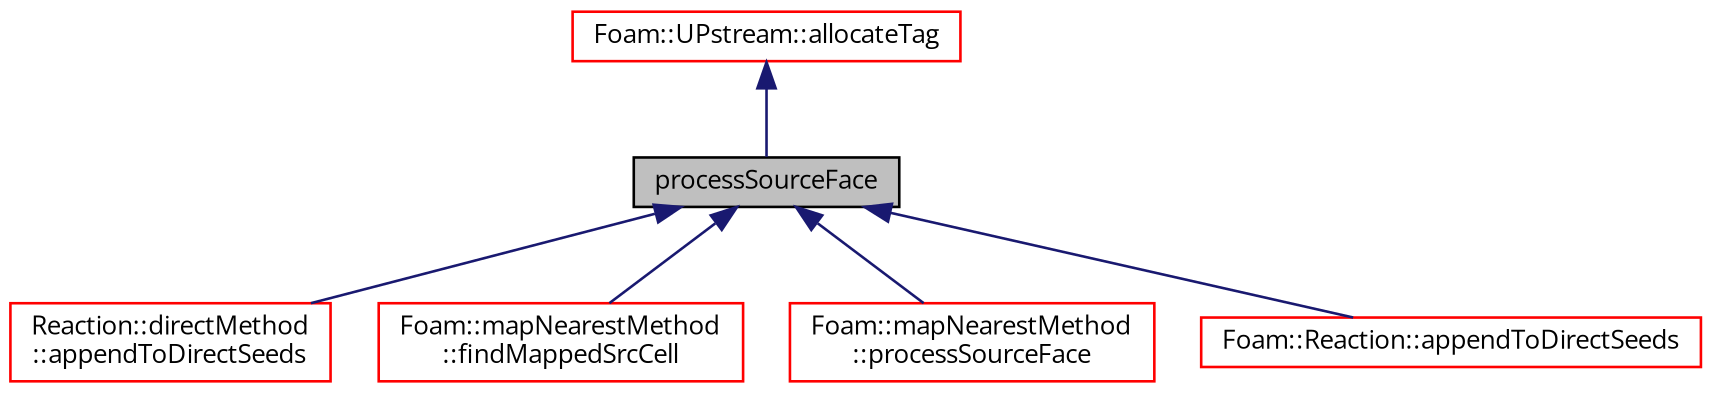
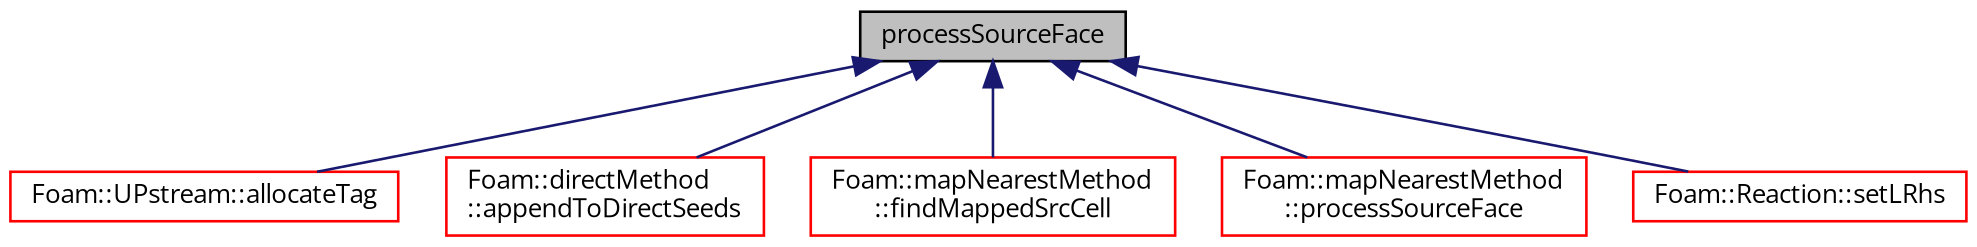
edge "processSourceFace" -> "Foam::UPstream::allocateTag": reversed
node "Reaction::directMethod ::appendToDirectSeeds": label "Reaction::directMethod ::appendToDirectSeeds" -> "Foam::directMethod ::appendToDirectSeeds"
node "Foam::Reaction::appendToDirectSeeds": label "Foam::Reaction::appendToDirectSeeds" -> "Foam::Reaction::setLRhs"
